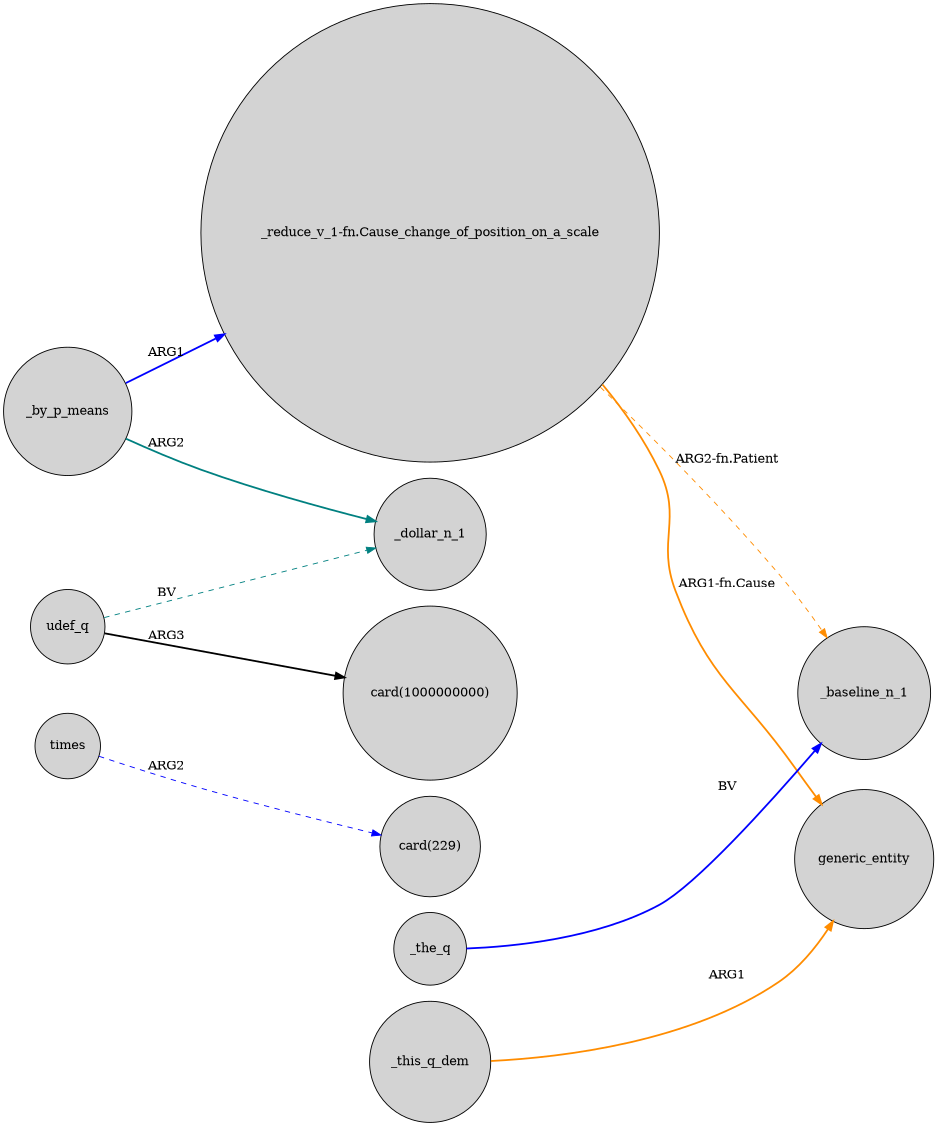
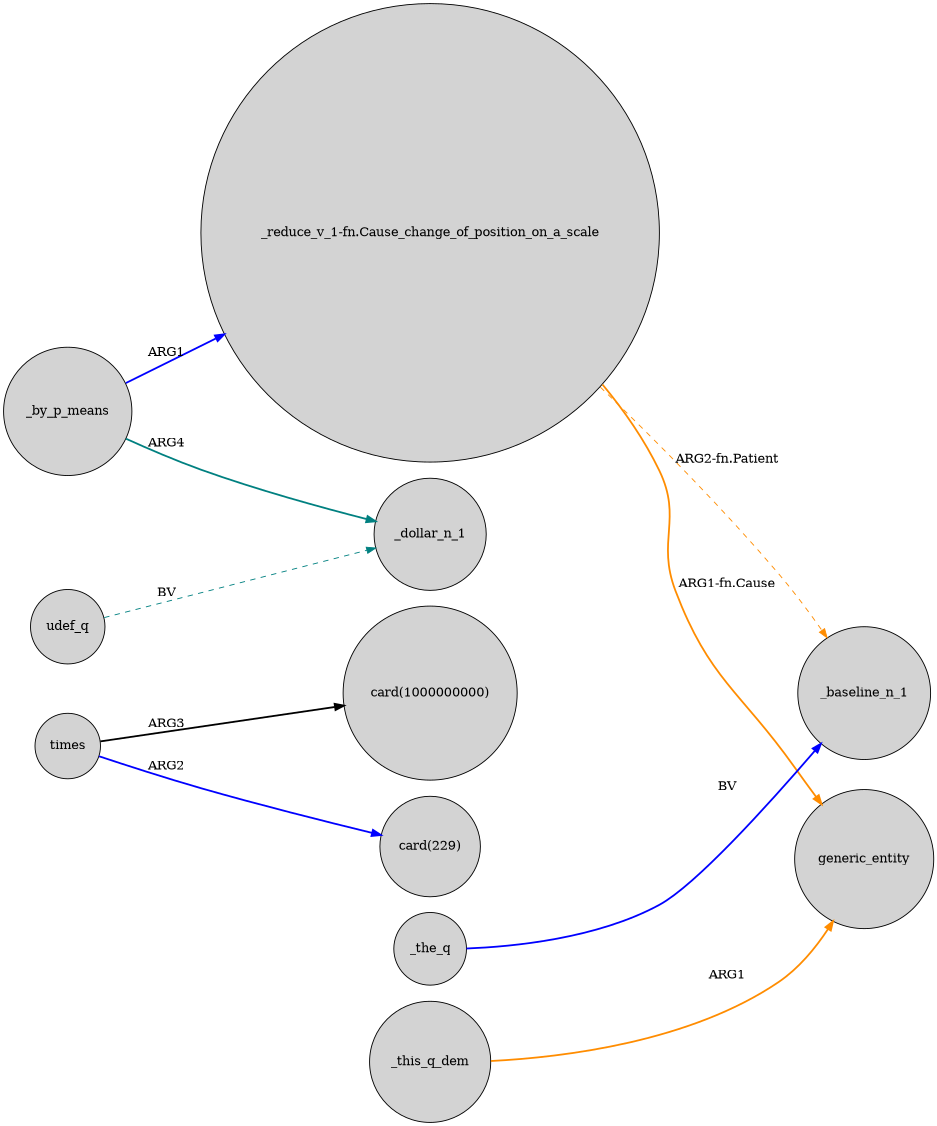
edge "_by_p_means" -> "_dollar_n_1": label "ARG2" -> "ARG4"
edge "udef_q" -> "card(1000000000)": now "times" -> "card(1000000000)"
edge "times" -> "card(229)": style dashed -> bold
